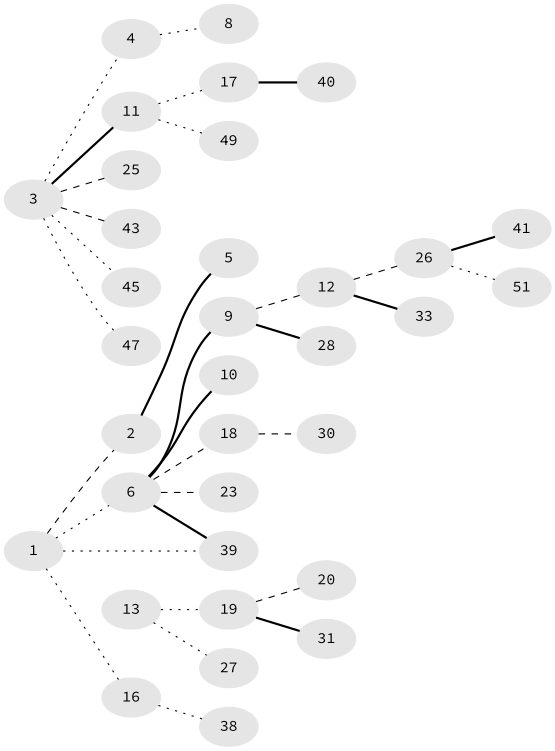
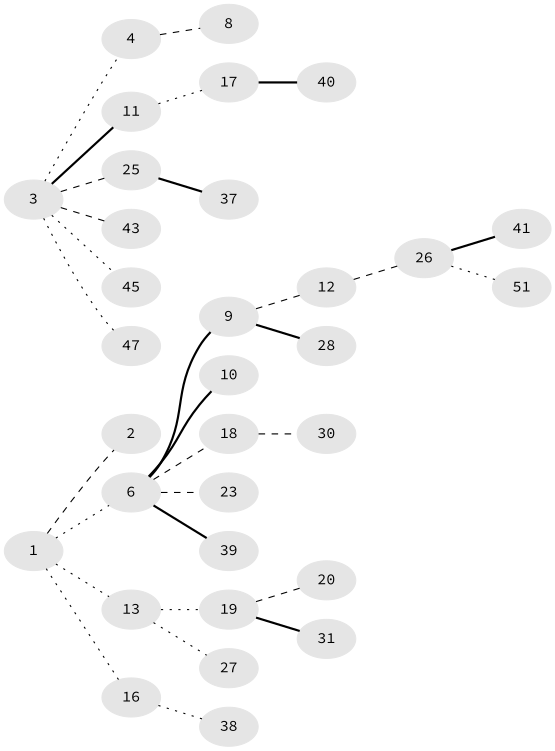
edge "8" -- "4": style dotted -> dashed
node "49": removed
node "37": added
node "5": removed
node "33": removed
edge "1" -- "39": now "1" -- "13"
